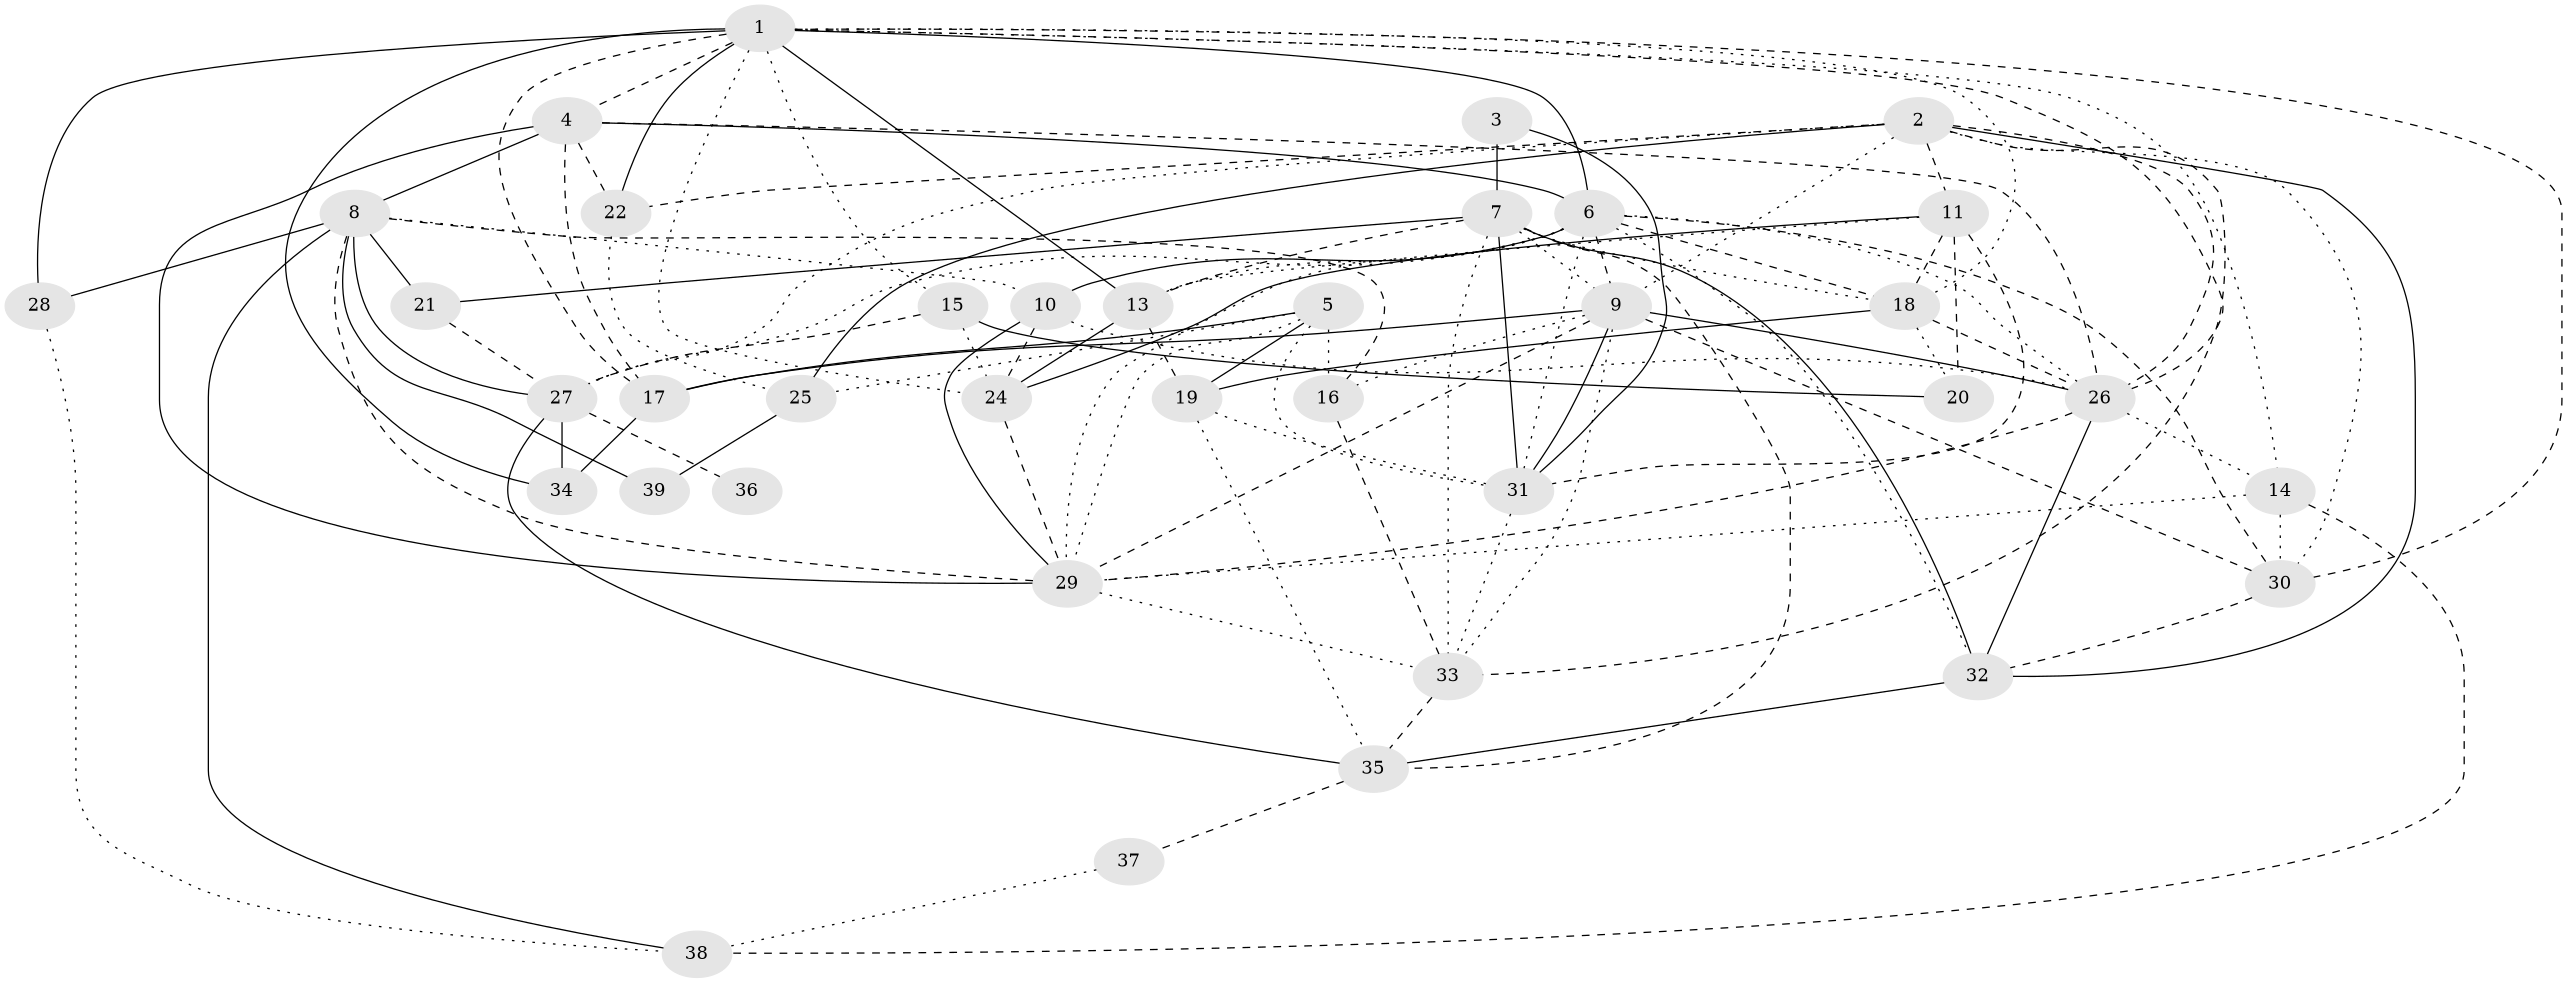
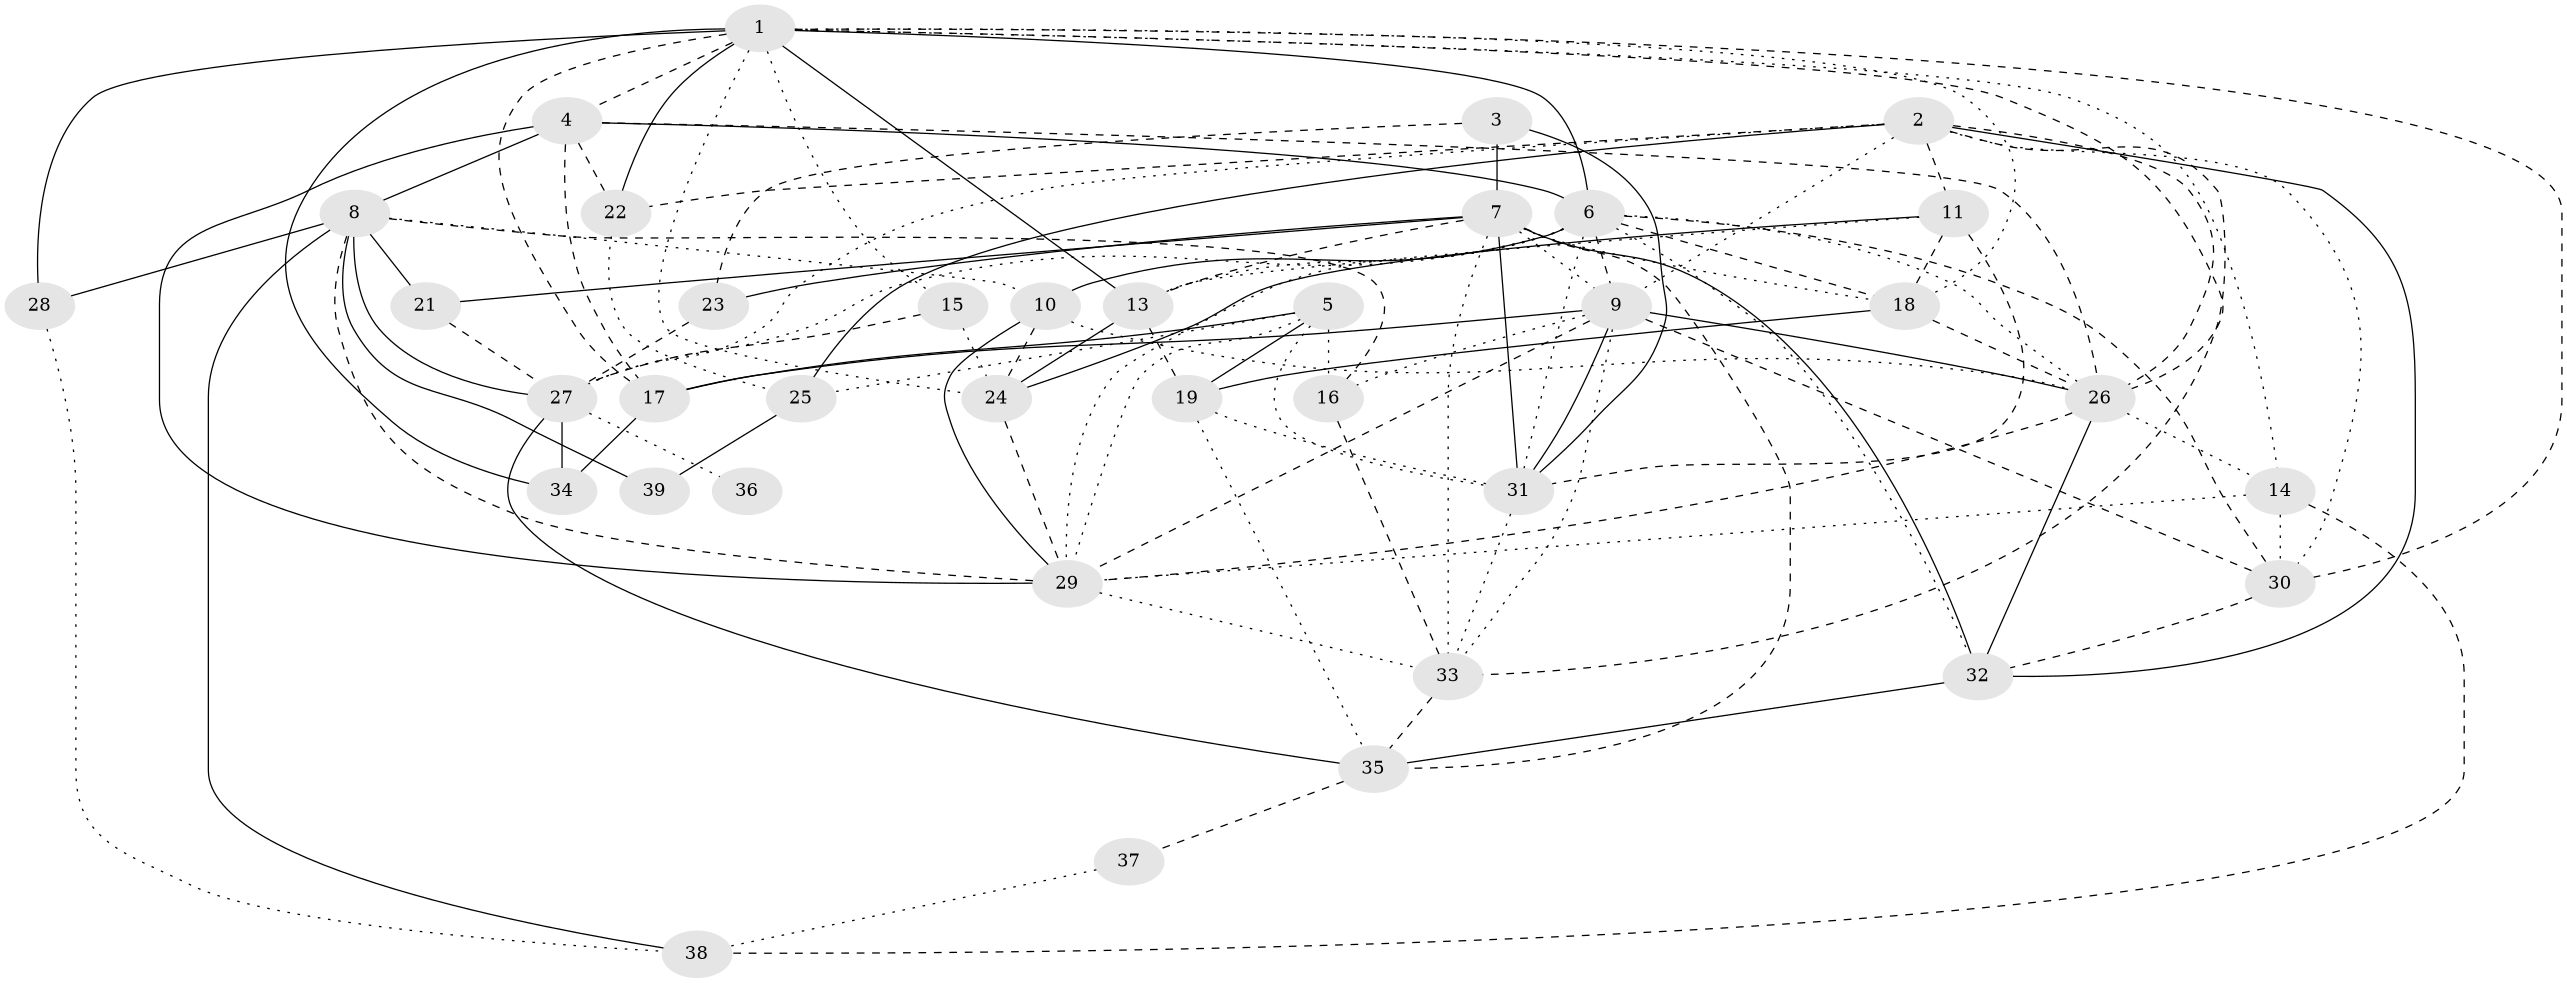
node "23": added
node "20": removed
edge "27" -- "36": style dashed -> dotted
